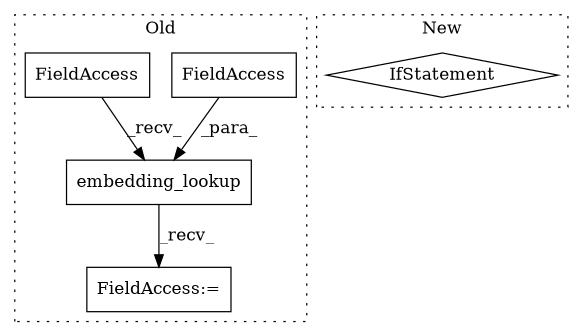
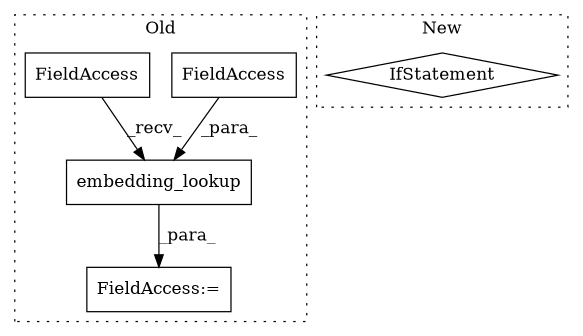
edge "embedding_lookup" -> "FieldAccess:=": label "_recv_" -> "_para_"
